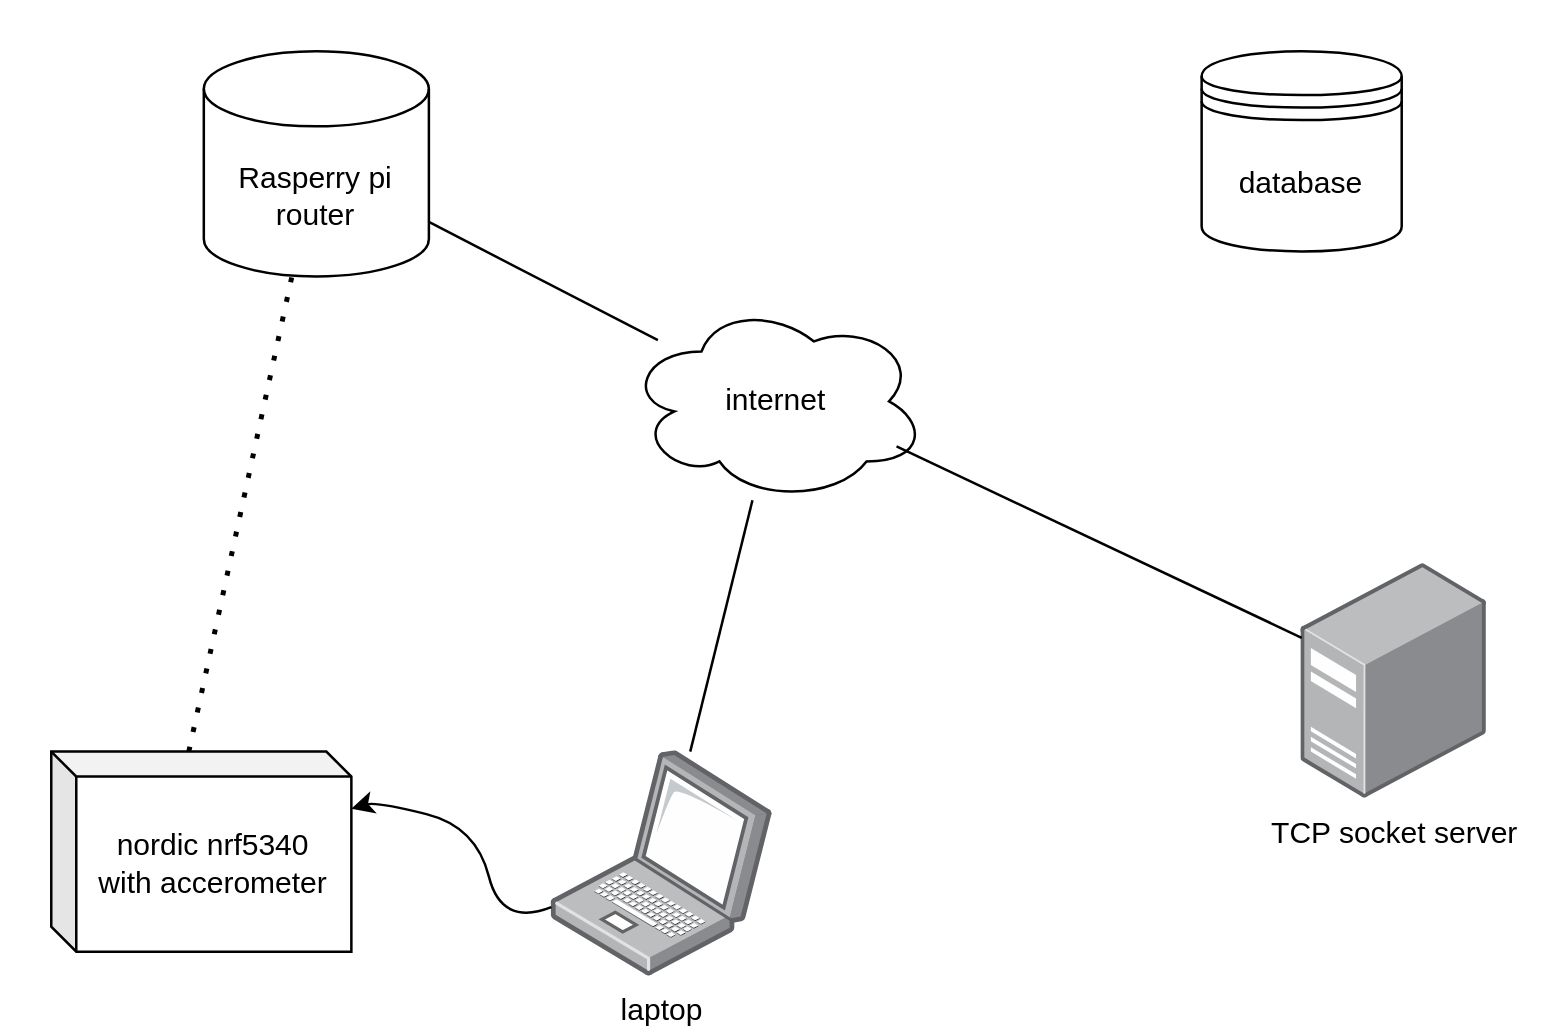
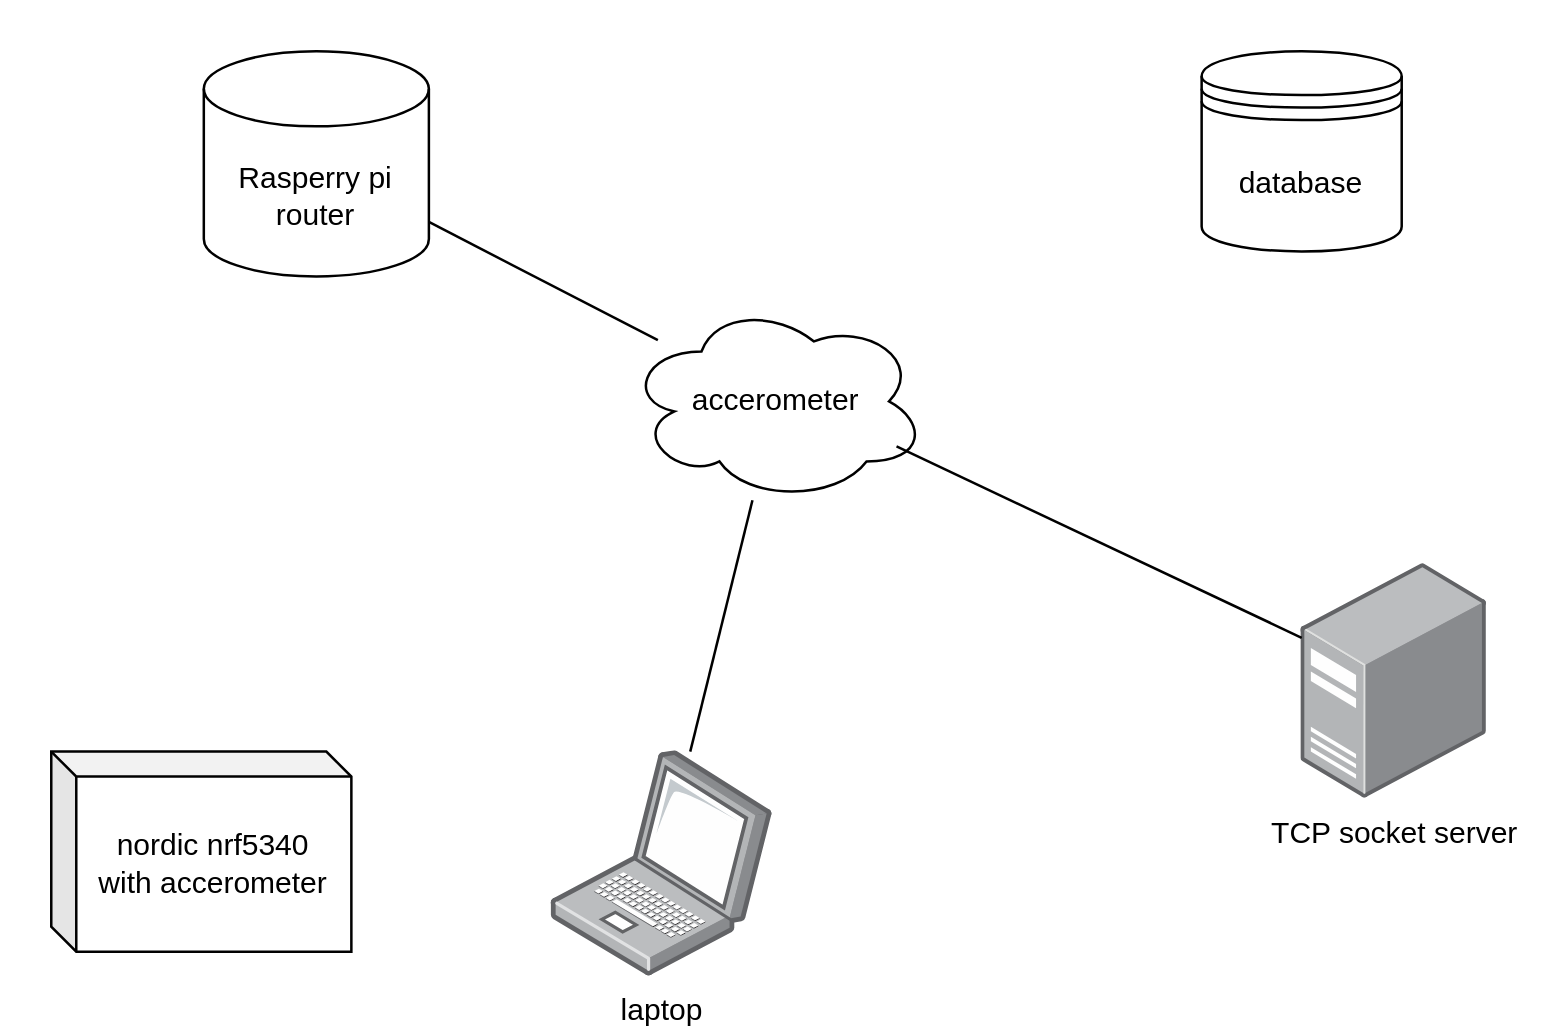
node "internet": label "internet" -> "accerometer"
edge "Rasperry pi router" -- "nordic nrf5340 with accerometer": removed
edge "laptop" -> "nordic nrf5340 with accerometer": removed
